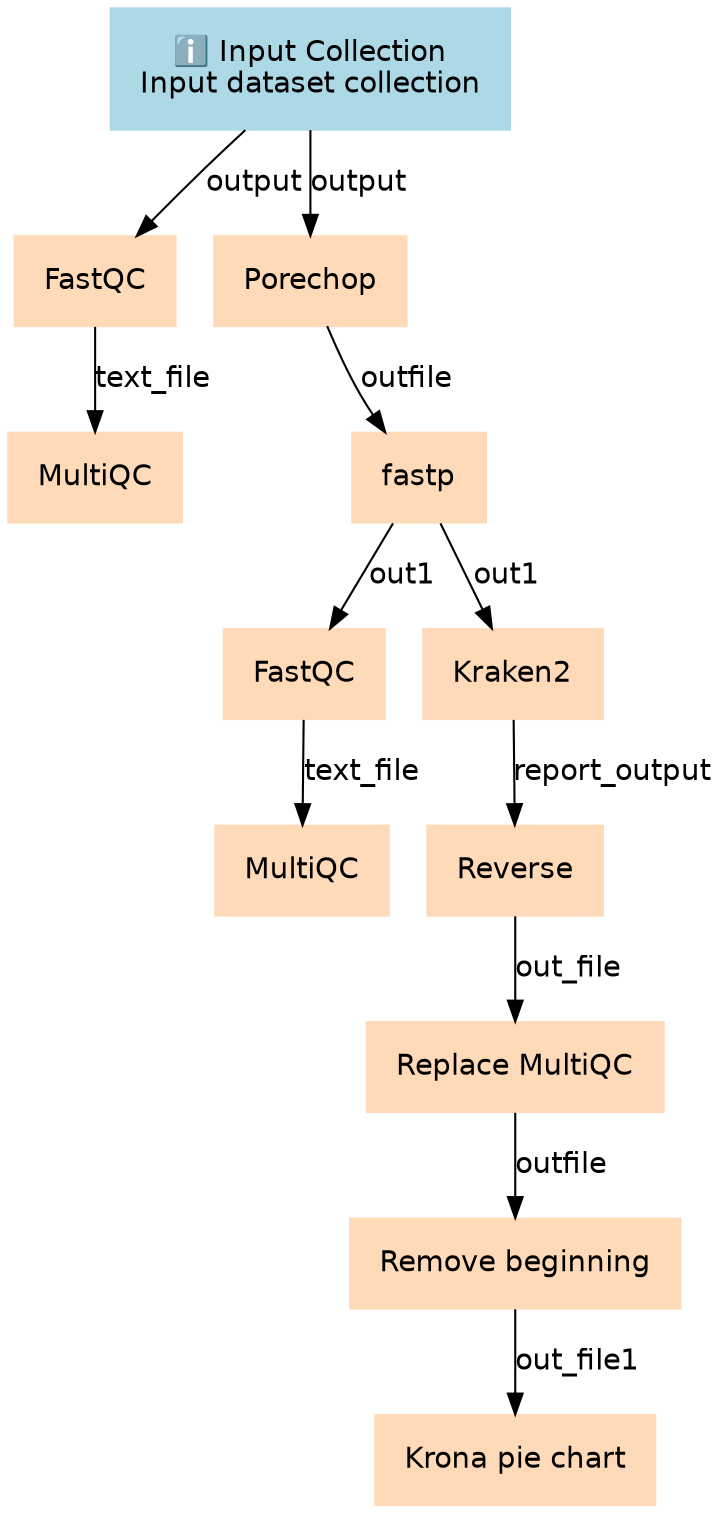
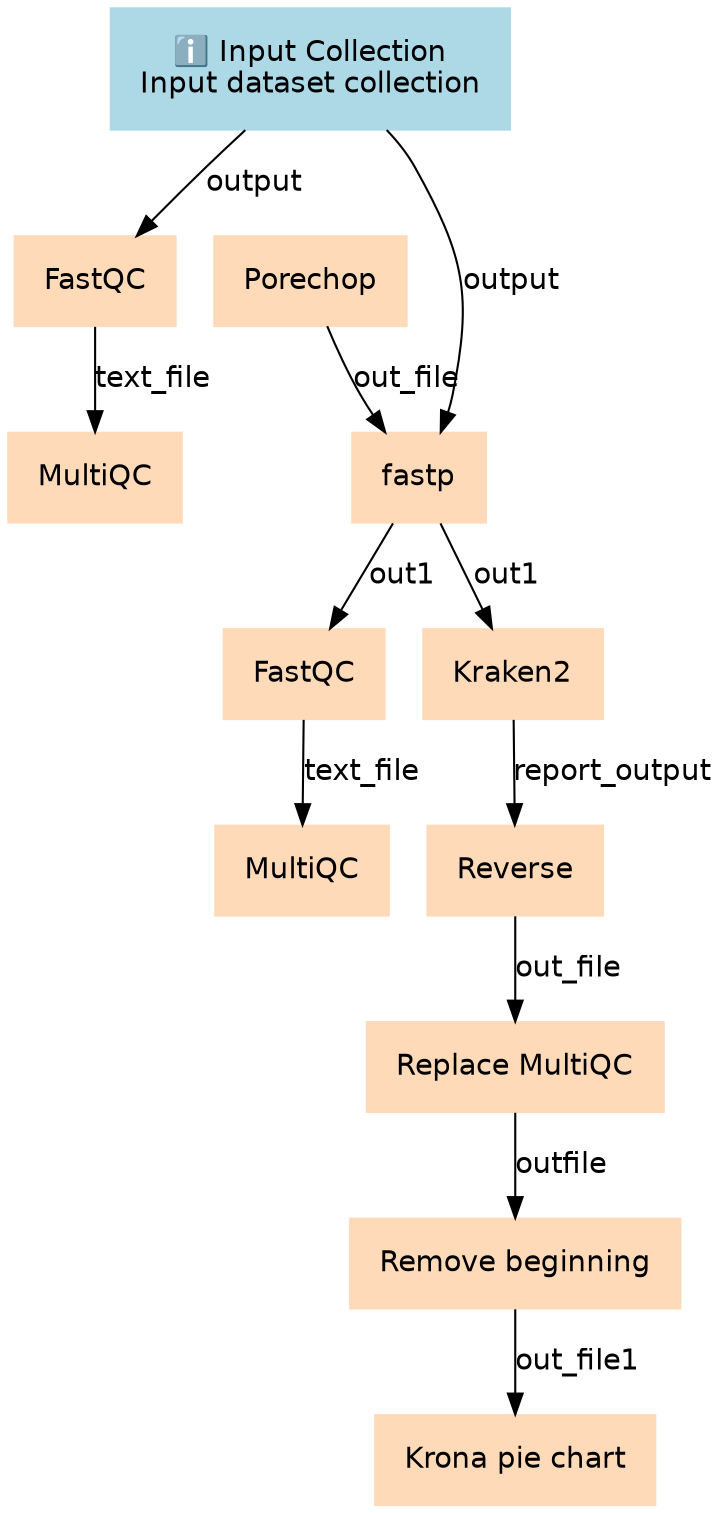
edge "ℹ️ Input Collection Input dataset collection" -> "Porechop": now "ℹ️ Input Collection Input dataset collection" -> "fastp"
edge "Porechop" -> "fastp": label "outfile" -> "out_file"
